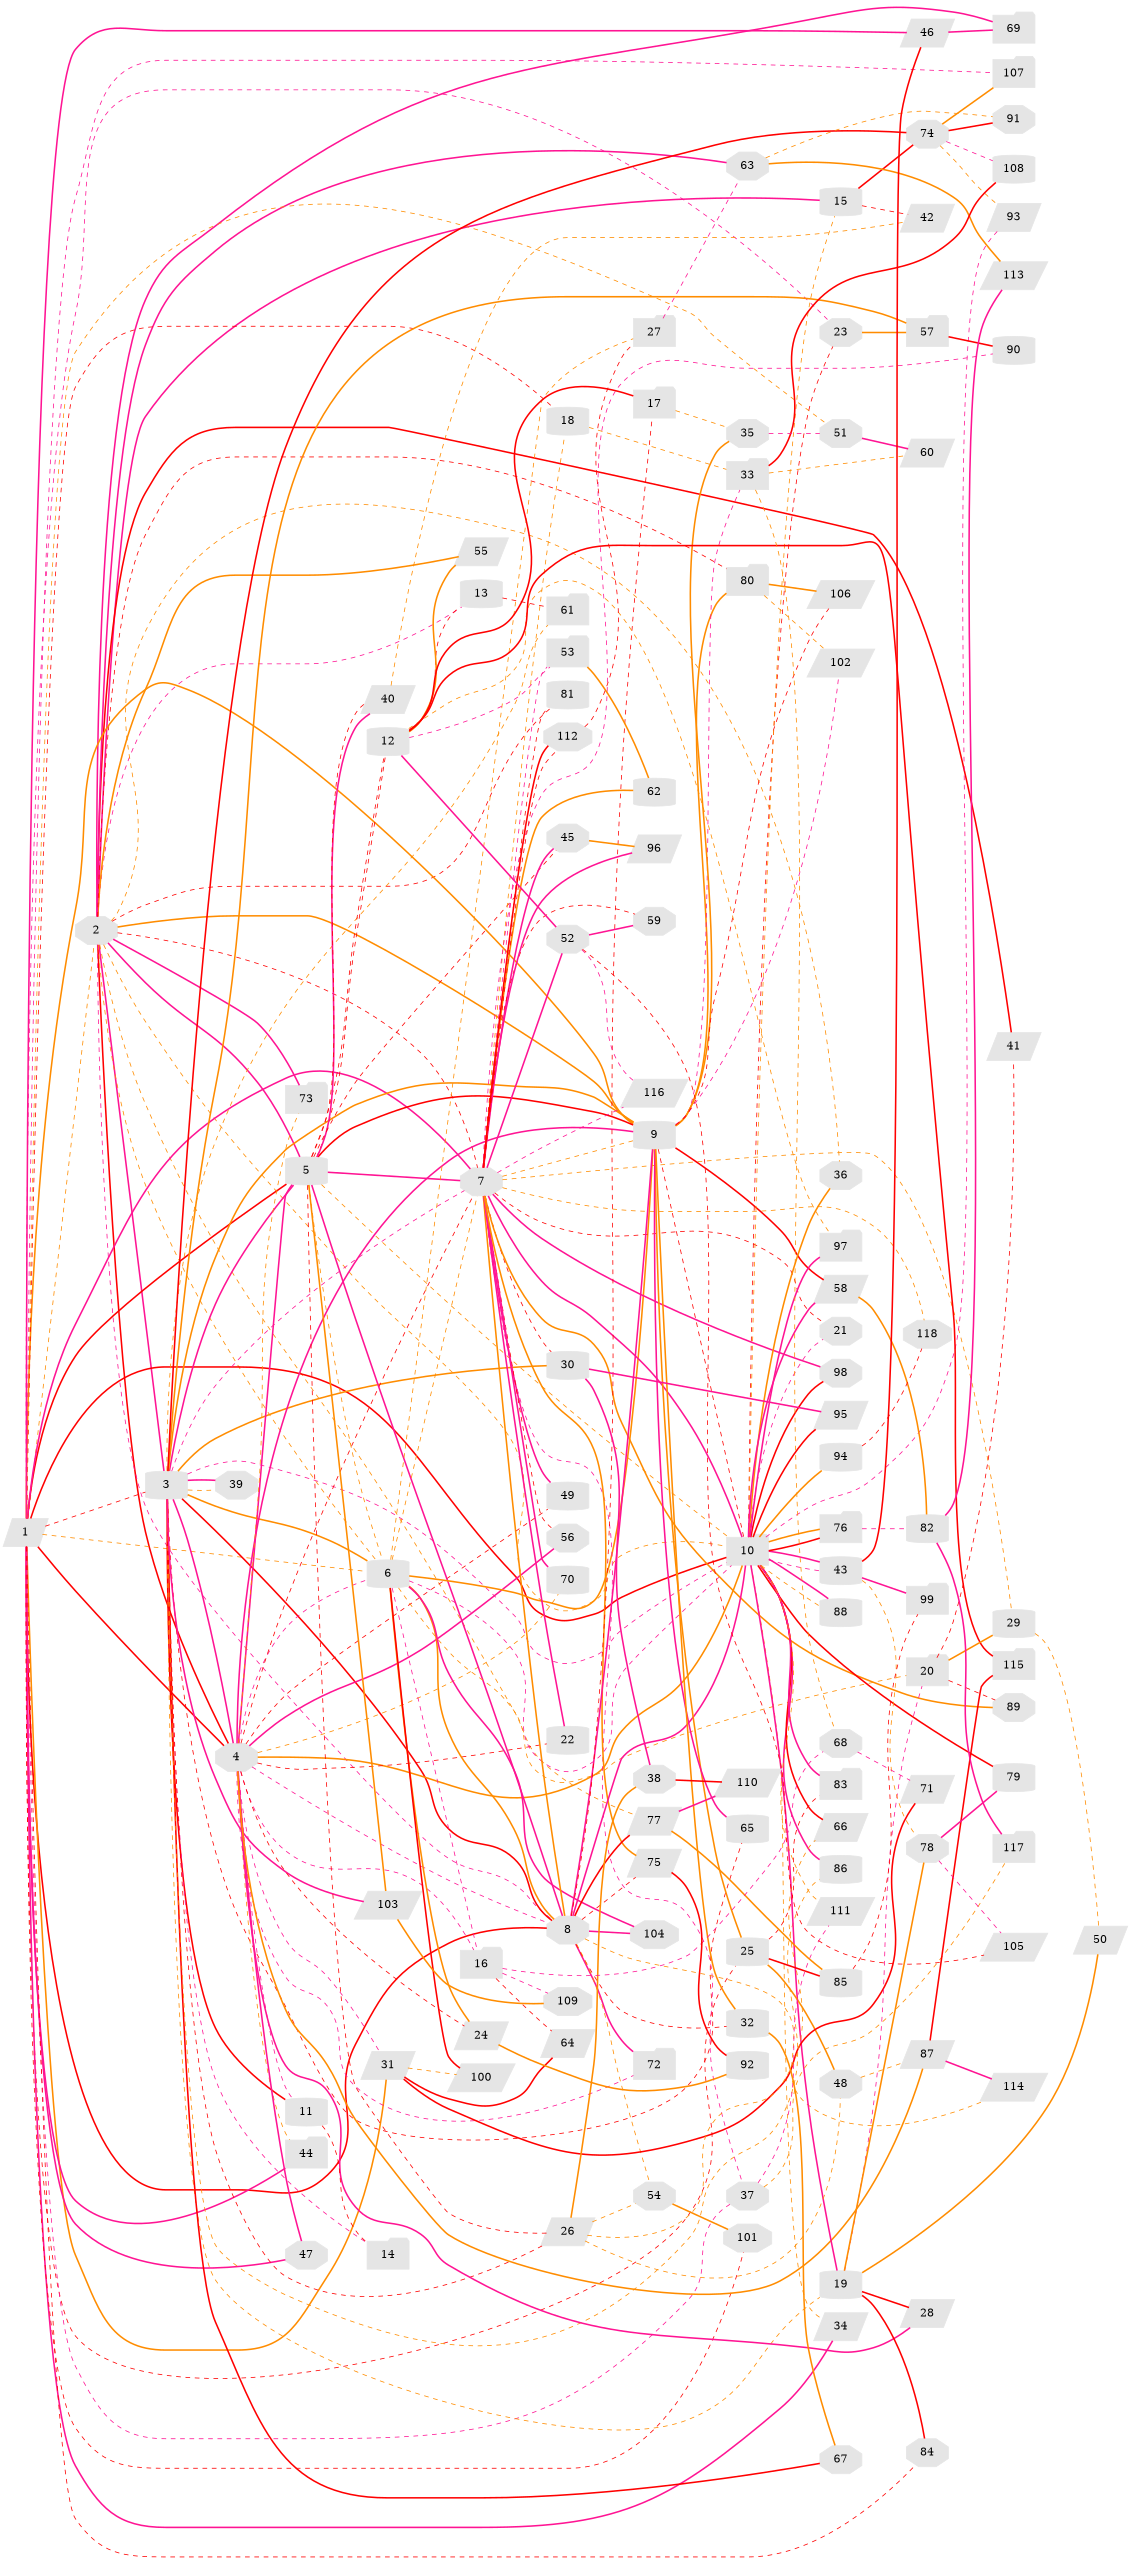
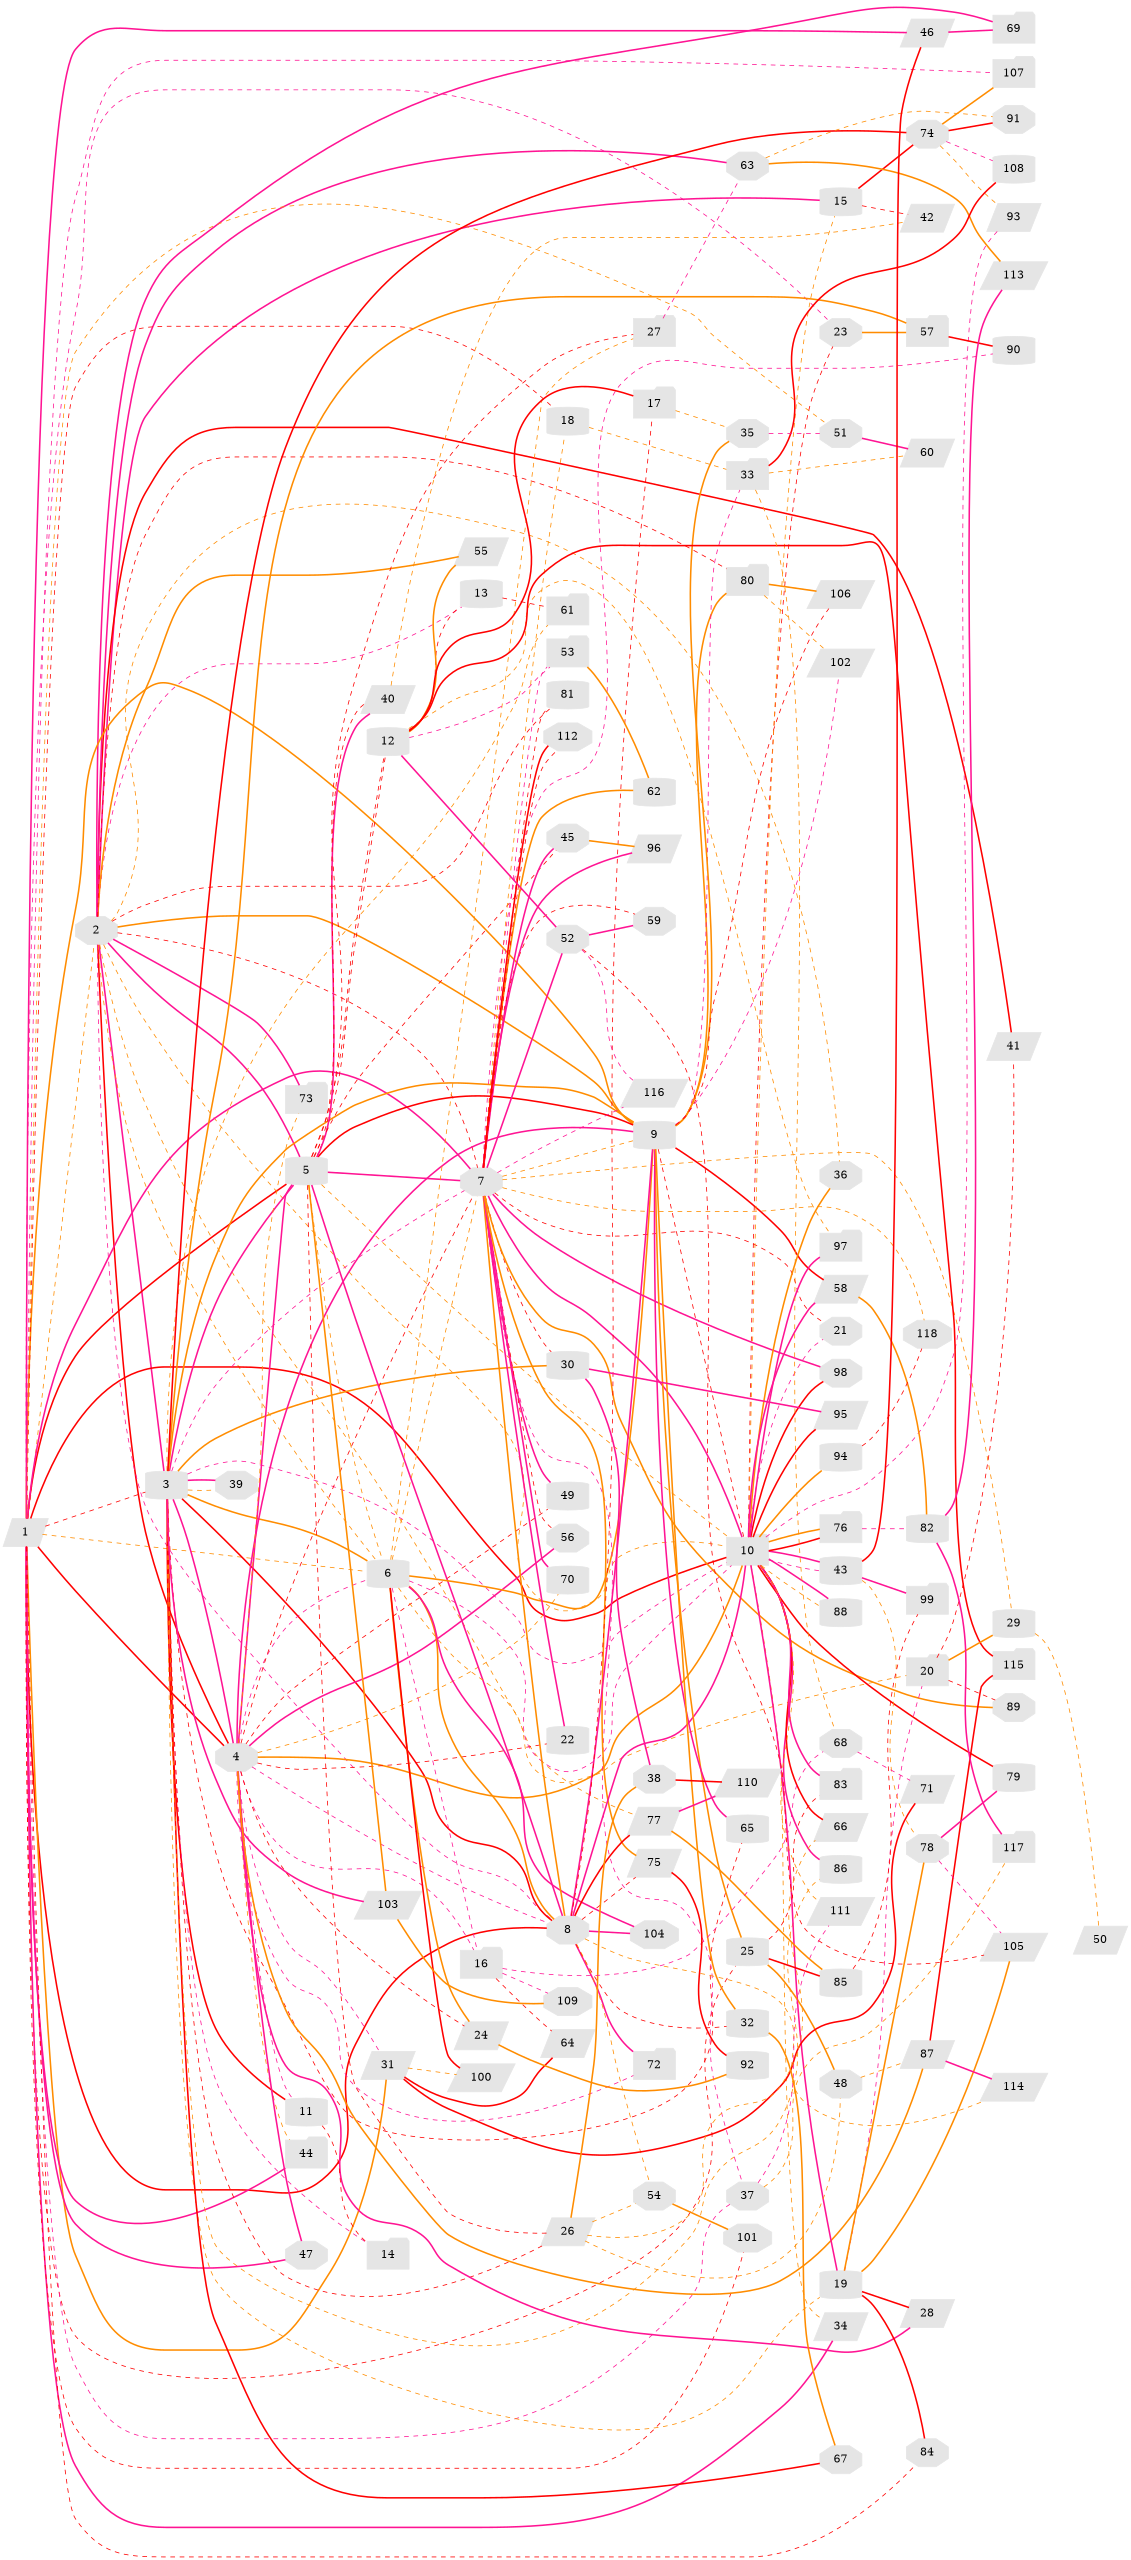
edge "27" -- "112": now "27" -- "5"
edge "50" -- "19": now "105" -- "19"
